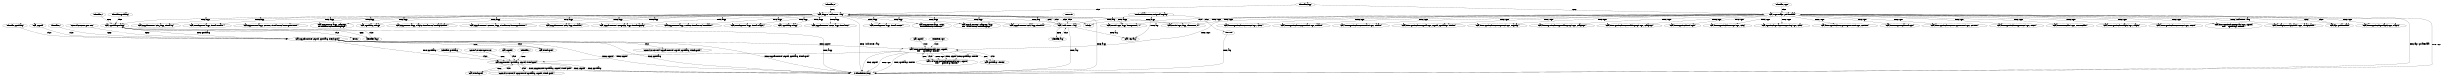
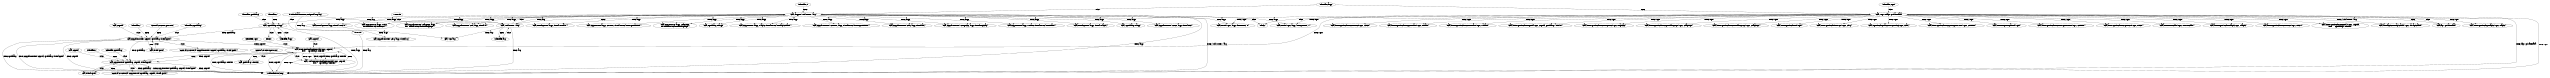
edge "(Call,*argp = (void __user *)arg)" -> "(Call,copy_from_user(&irq, argp, sizeof irq))": now "(Call,memdup_user(argp, sizeof(*u.xcrs)))" -> "(Call,copy_from_user(&irq, argp, sizeof irq))"
